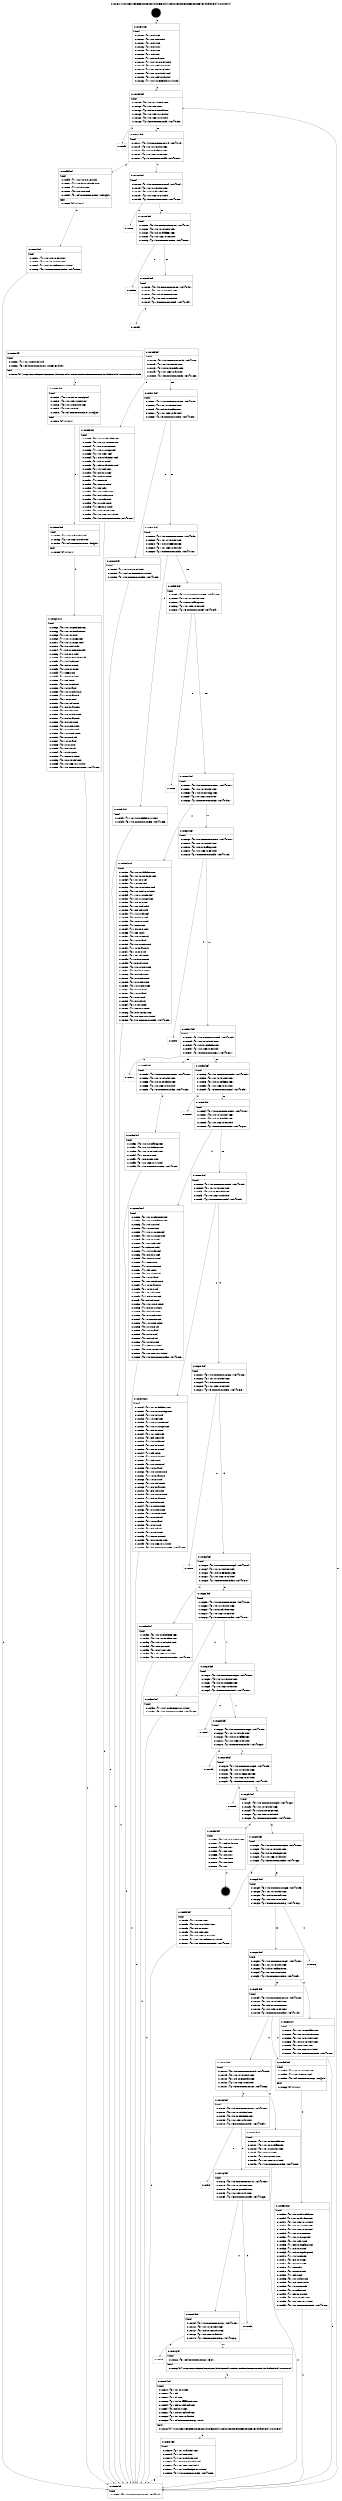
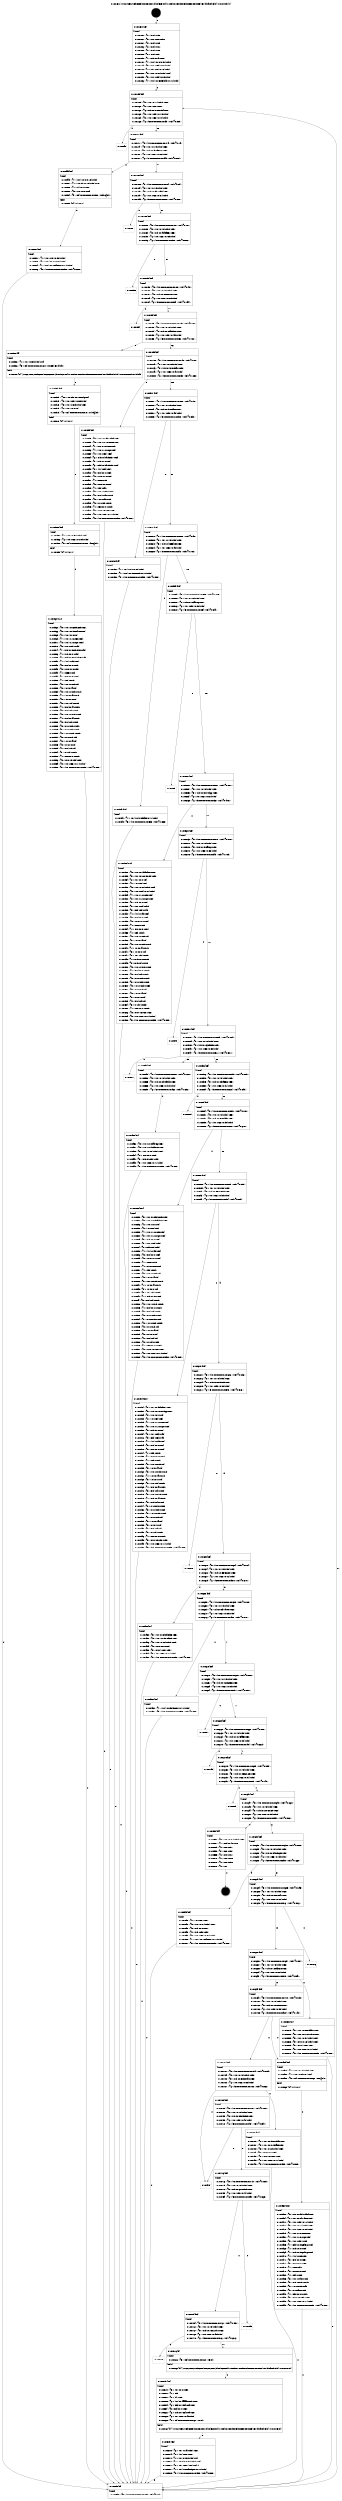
node "0x4014d5 [25]": added
edge "0x401714 [25]" -> "0x40172d [25]": now "0x401714 [25]" -> "0x4019c7"
